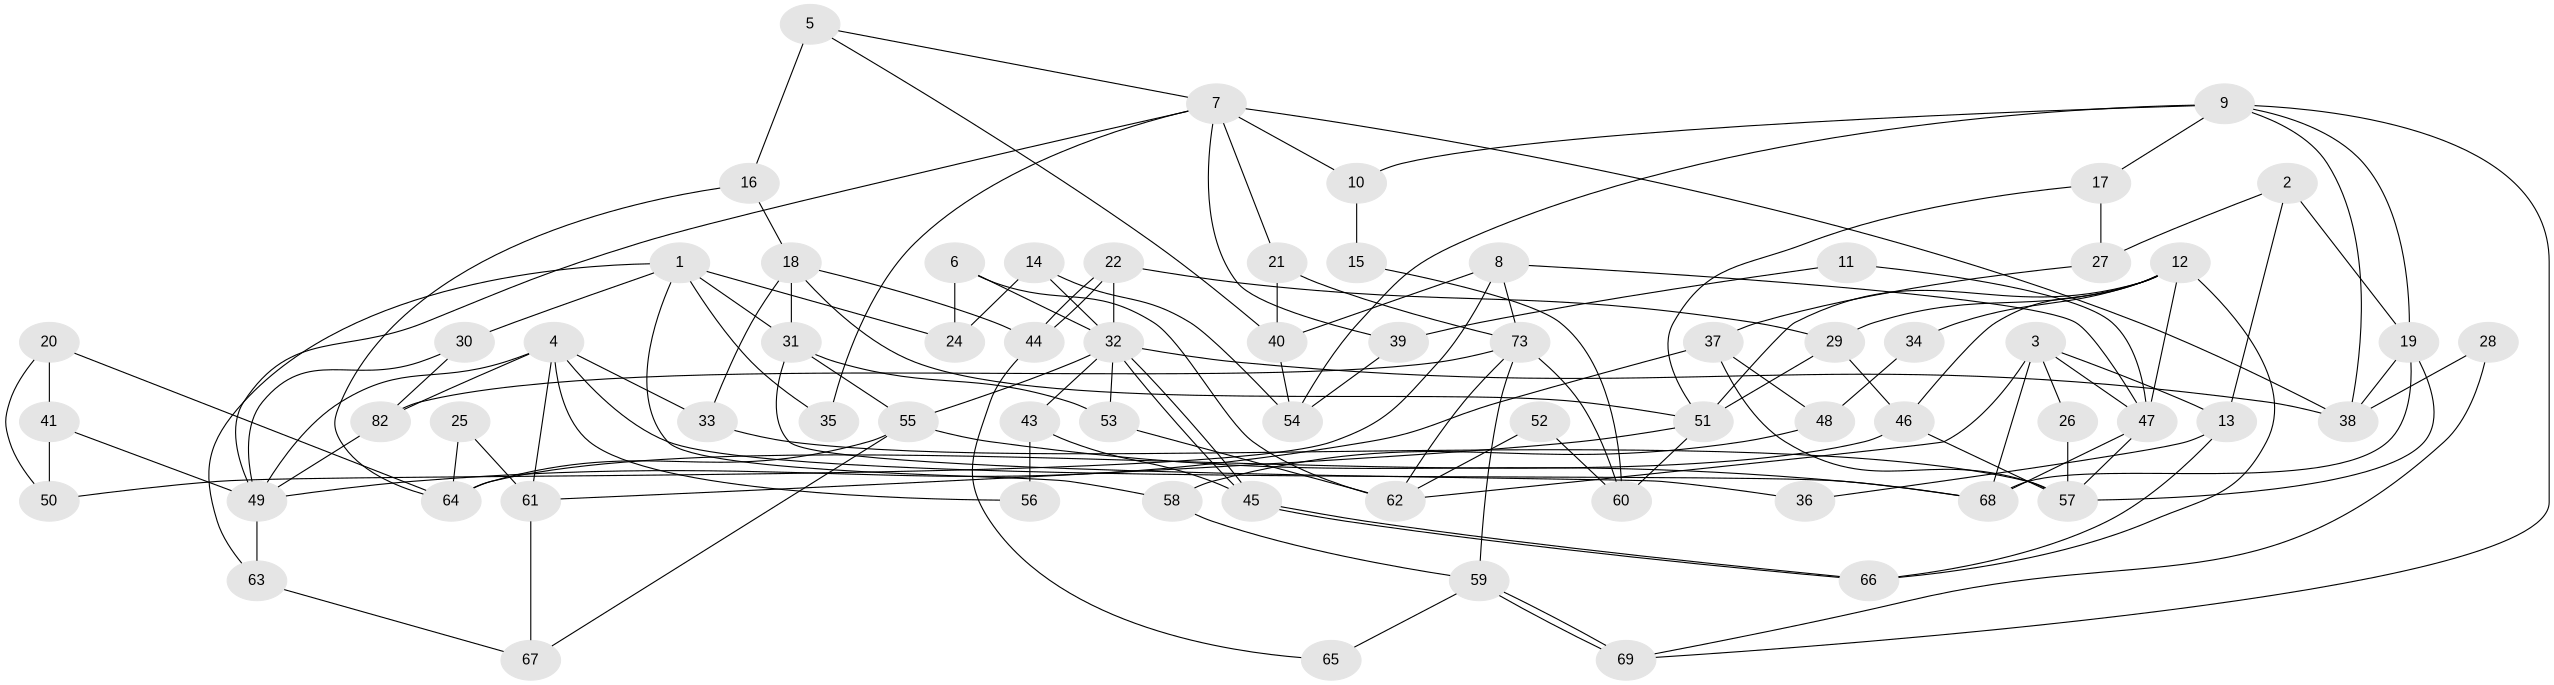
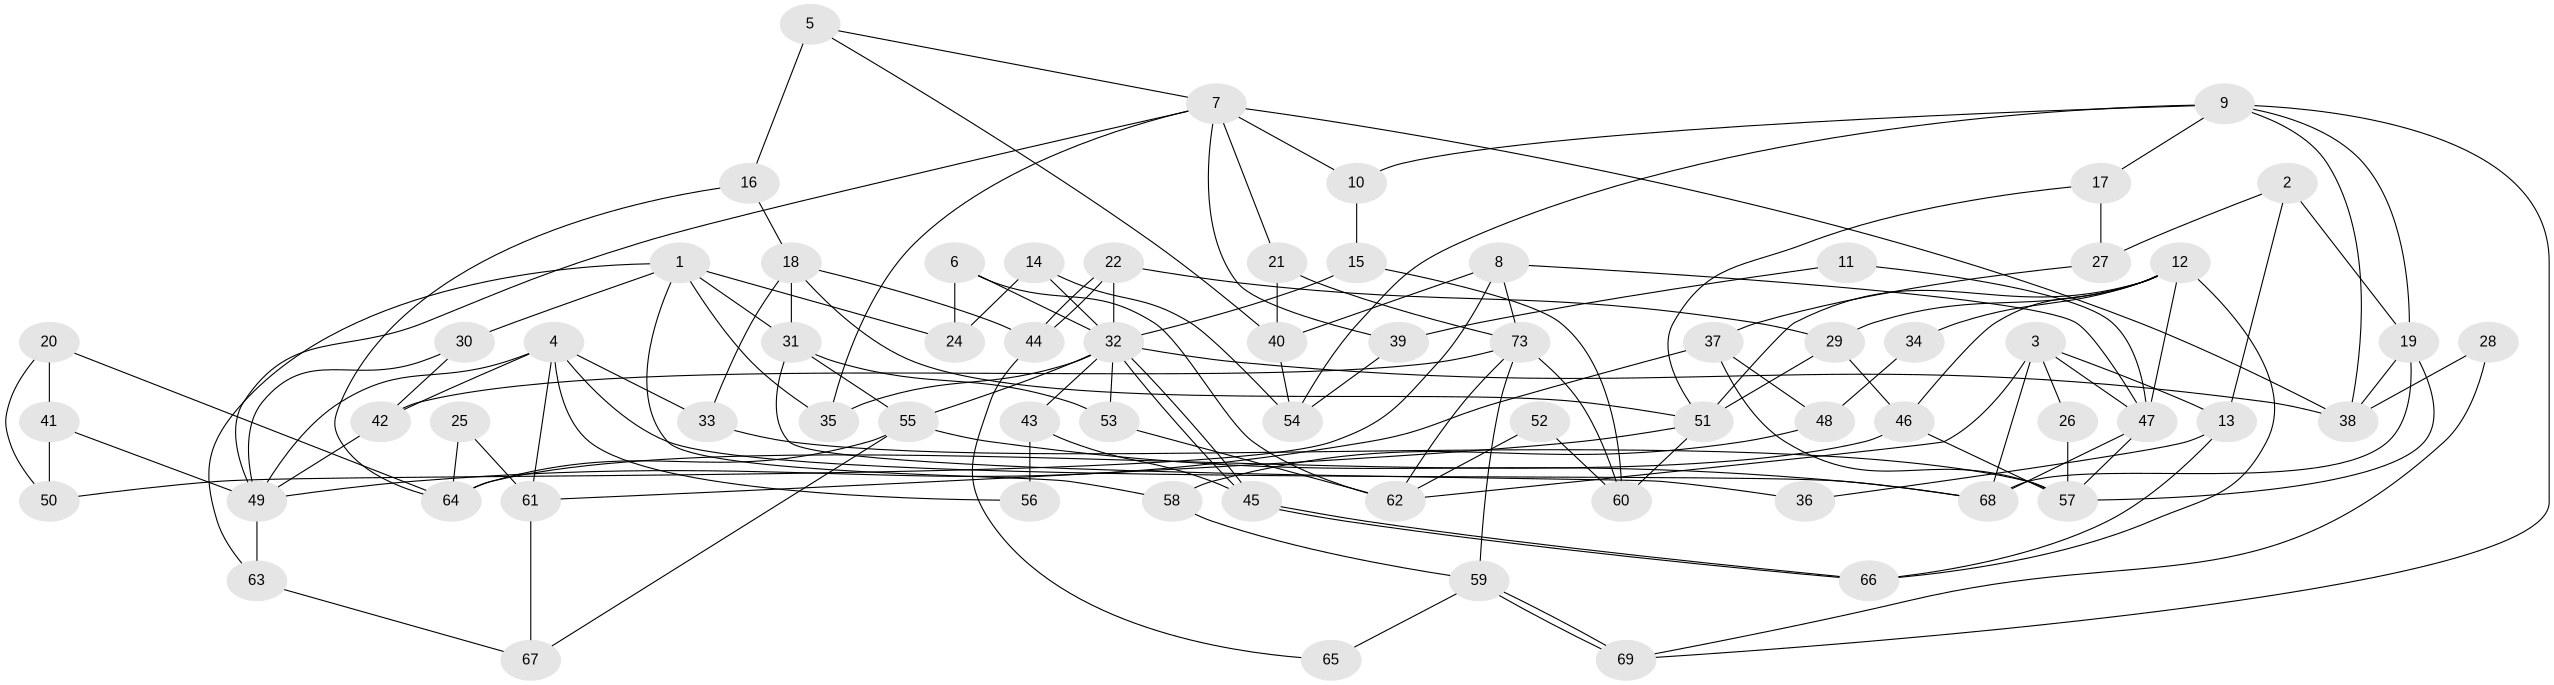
edge "15" -- "32": added
edge "32" -- "35": added
node "82": label "82" -> "42"
